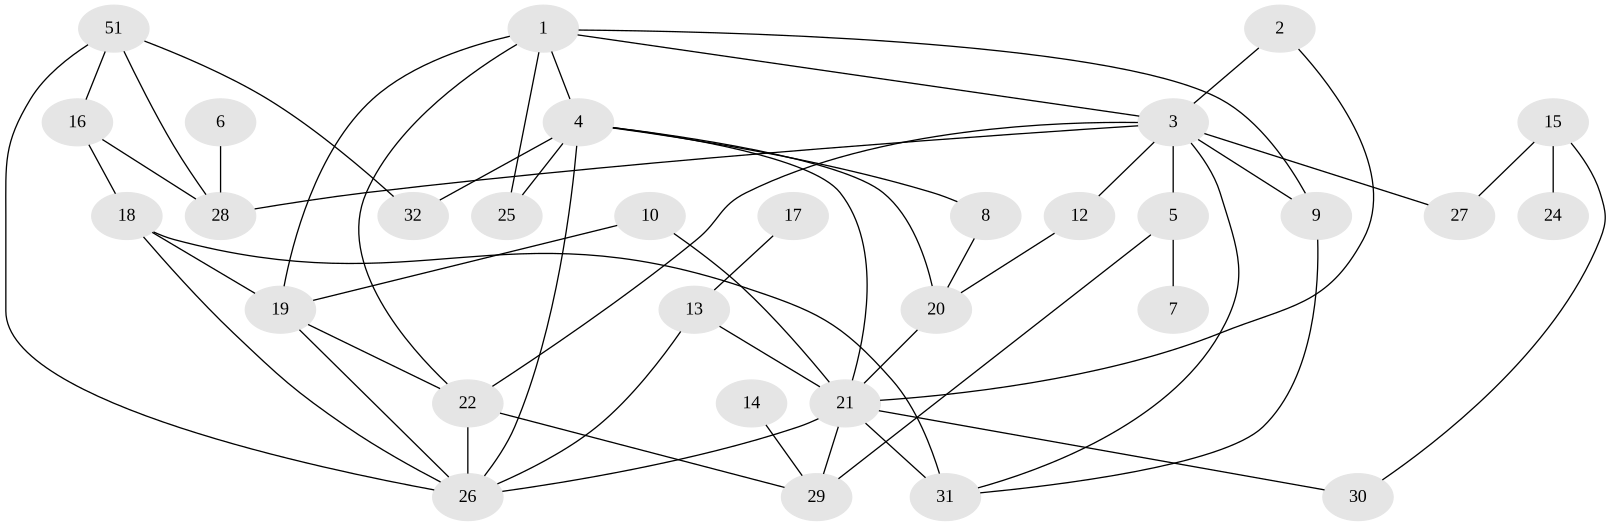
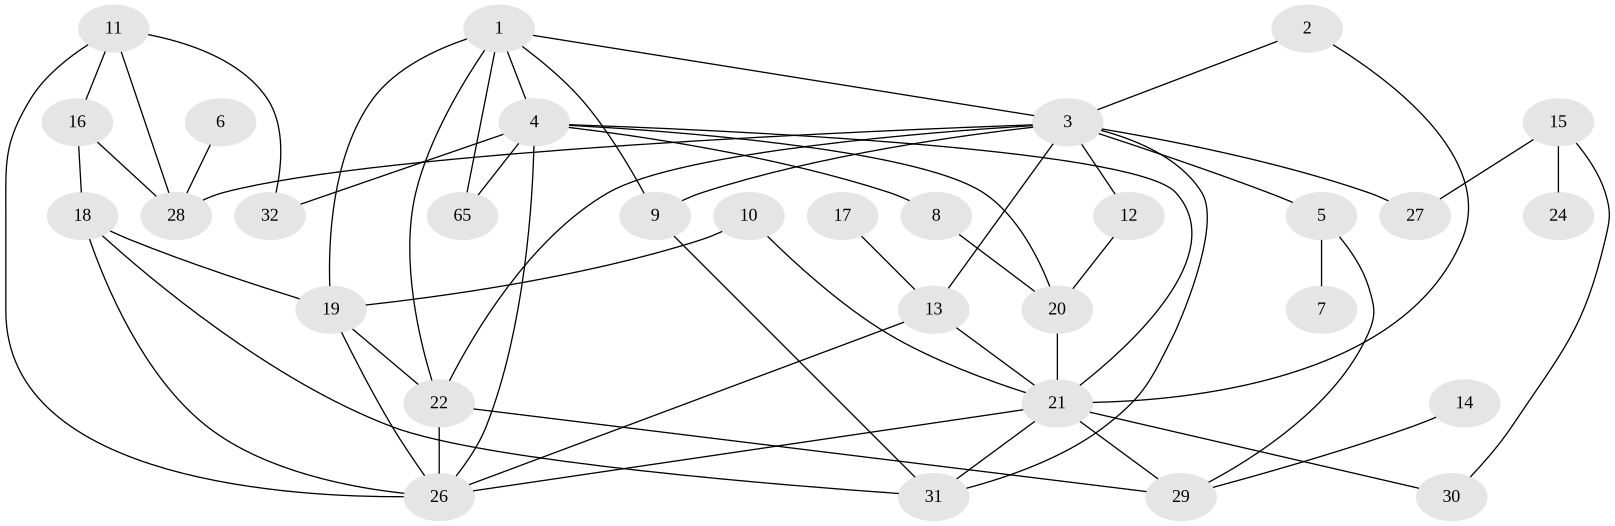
node "51": label "51" -> "11"
node "25": label "25" -> "65"
edge "3" -- "13": added
